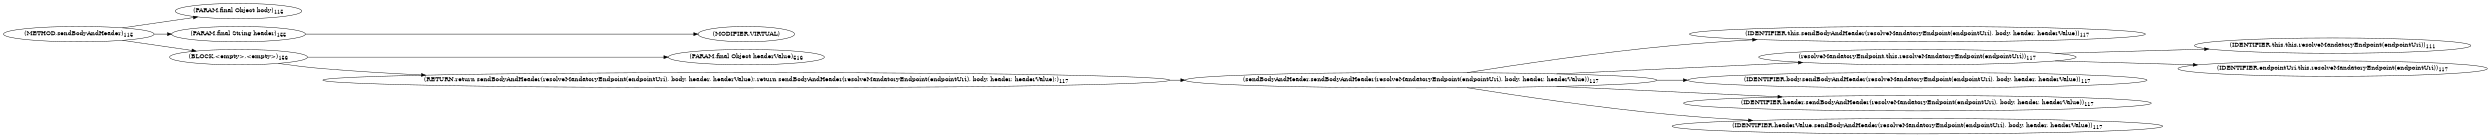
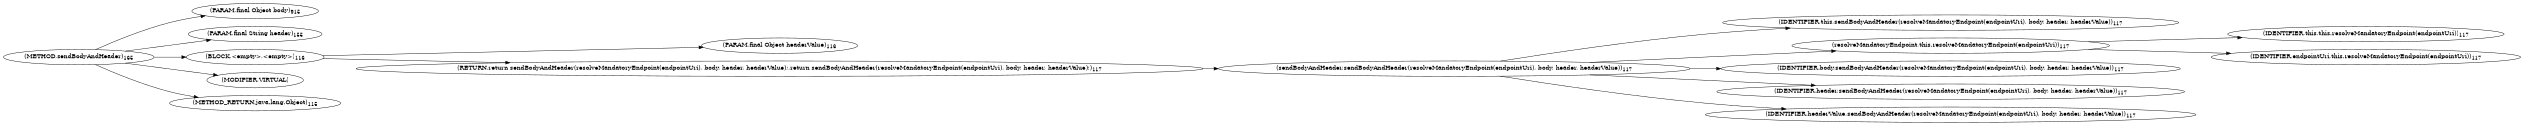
node "(PARAM,final Object body)": text "115" -> "915"
node "(METHOD,sendBodyAndHeader)": text "115" -> "165"
edge "(PARAM,final String header)" -> "(MODIFIER,VIRTUAL)": now "(METHOD,sendBodyAndHeader)" -> "(MODIFIER,VIRTUAL)"
node "(IDENTIFIER,this,this.resolveMandatoryEndpoint(endpointUri))": text "111" -> "117"
node "(BLOCK,<empty>,<empty>)": text "156" -> "116"
node "(PARAM,final Object headerValue)": text "516" -> "116"
node "(METHOD_RETURN,java.lang.Object)": added
